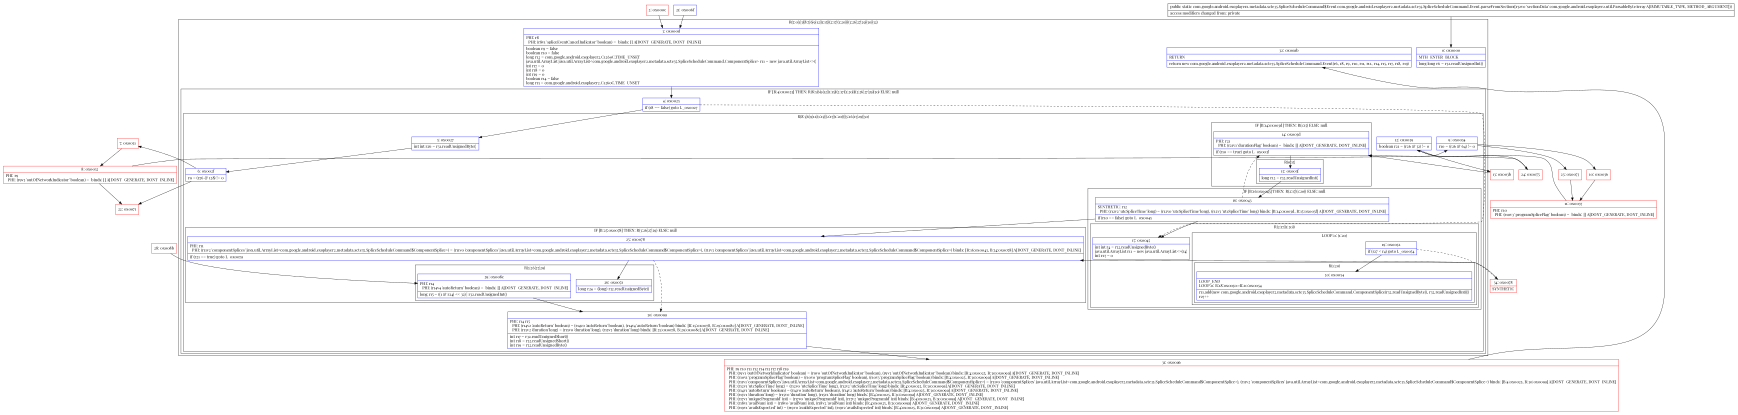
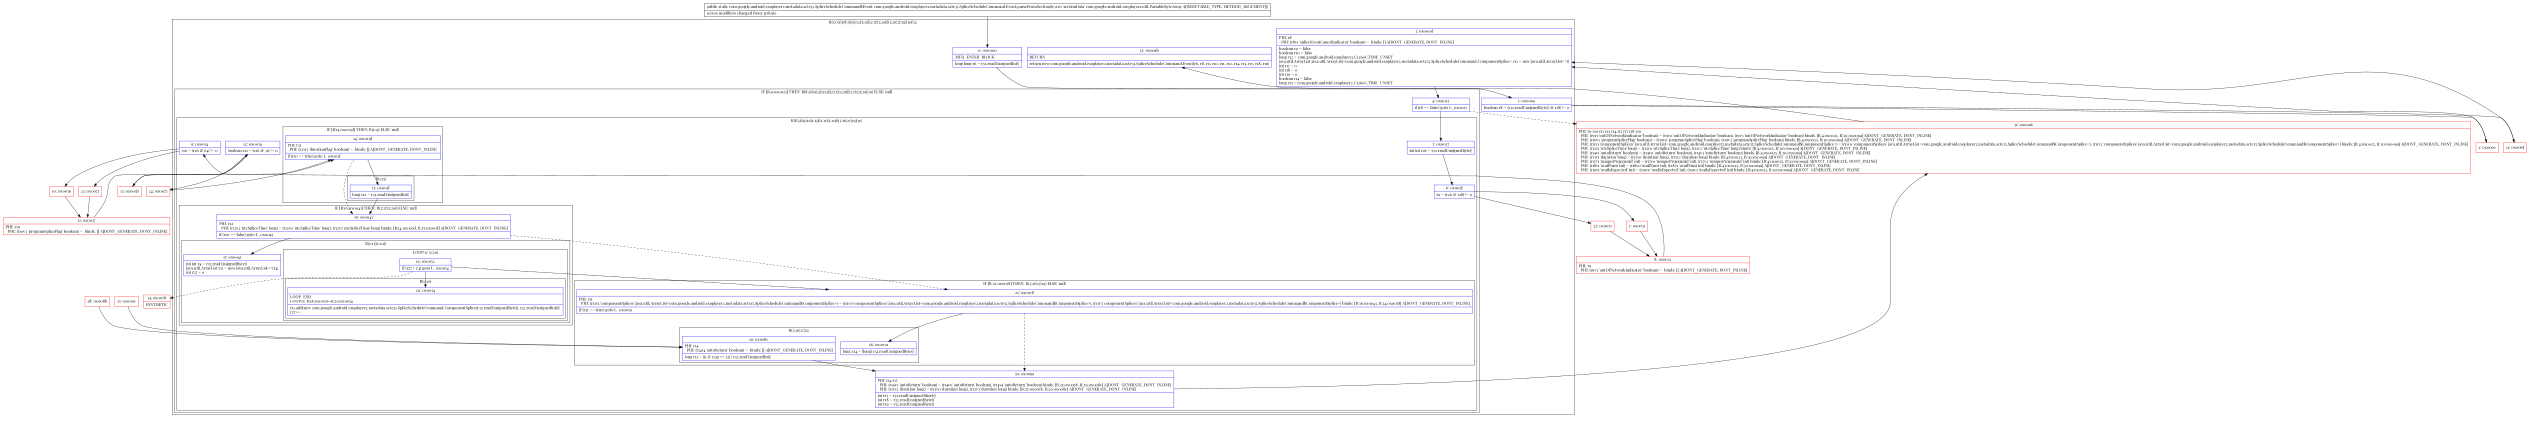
node "21: 0x006f": color blue -> red
node "1: 0x000a": added
edge "4: 0x0025" -> "17: 0x0045": now "4: 0x0025" -> "31: 0x00a6"
node "5: 0x0027": text "int int r26 = r31.readUnsignedByte()" -> "int int r26 = r32.readUnsignedByte()"
cluster "R(0:15)": label "R(0:15)" -> "R(1:15)"
edge "16: 0x0043" -> "14: 0x003d": reversed
edge "8: 0x0032" -> "22: 0x0071": reversed
node "16: 0x0043": text "SYNTHETIC: r12" -> "PHI: r12"
edge "16: 0x0043" -> "25: 0x0078": style solid -> dashed
edge "34: 0x0078" -> "25: 0x0078": now "19: 0x0052" -> "25: 0x0078"
node "33: 0x00ac": added
node "30: 0x009a": text "int r18 = r32.readUnsignedShort()" -> "int r18 = r32.readUnsignedByte()"
